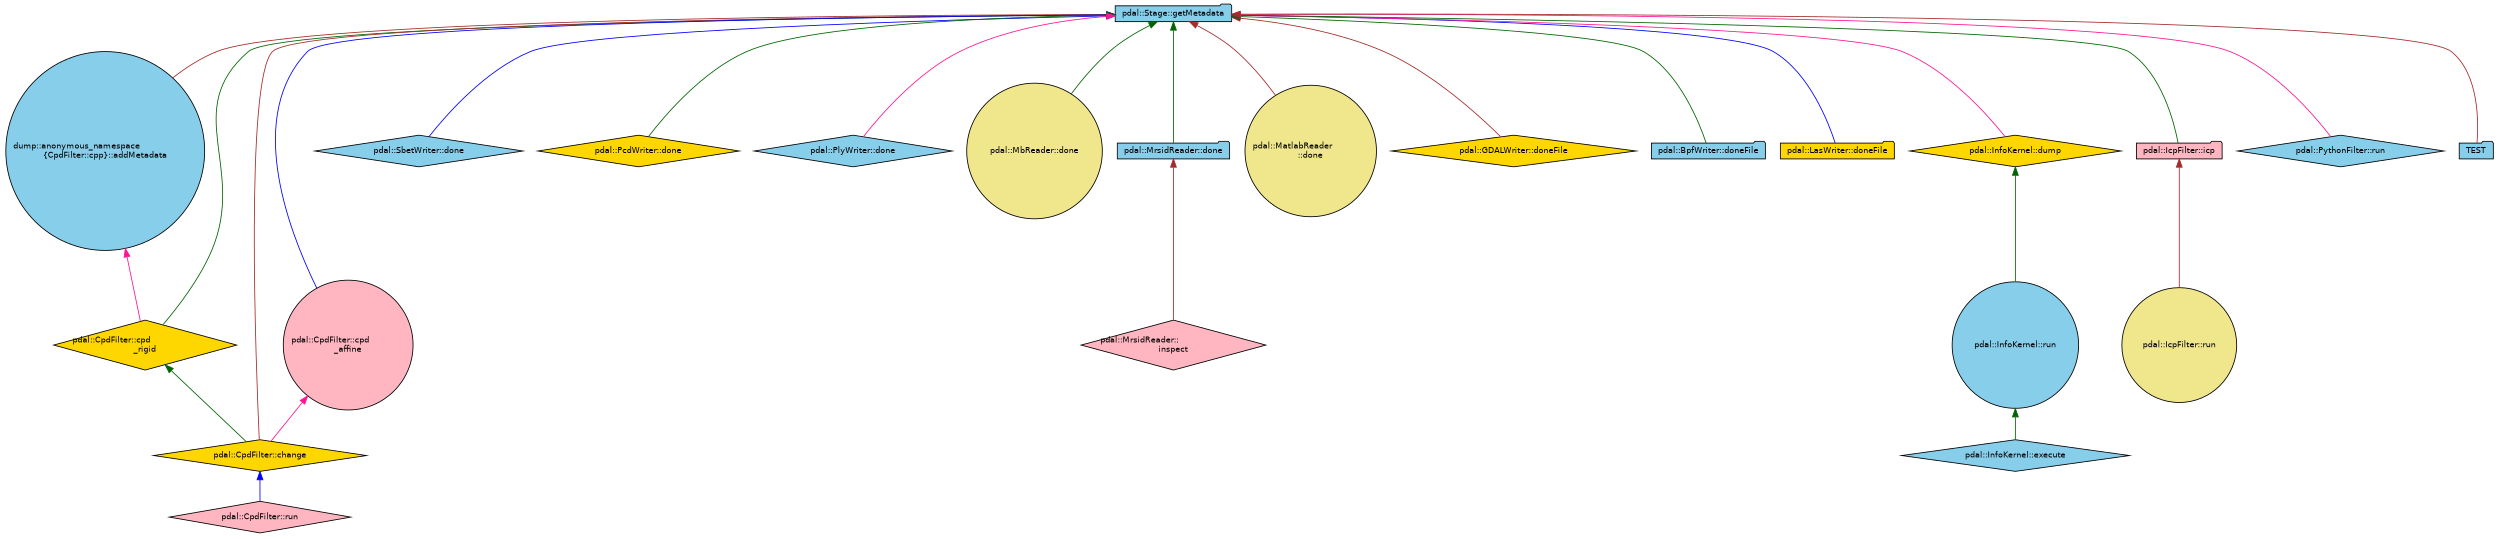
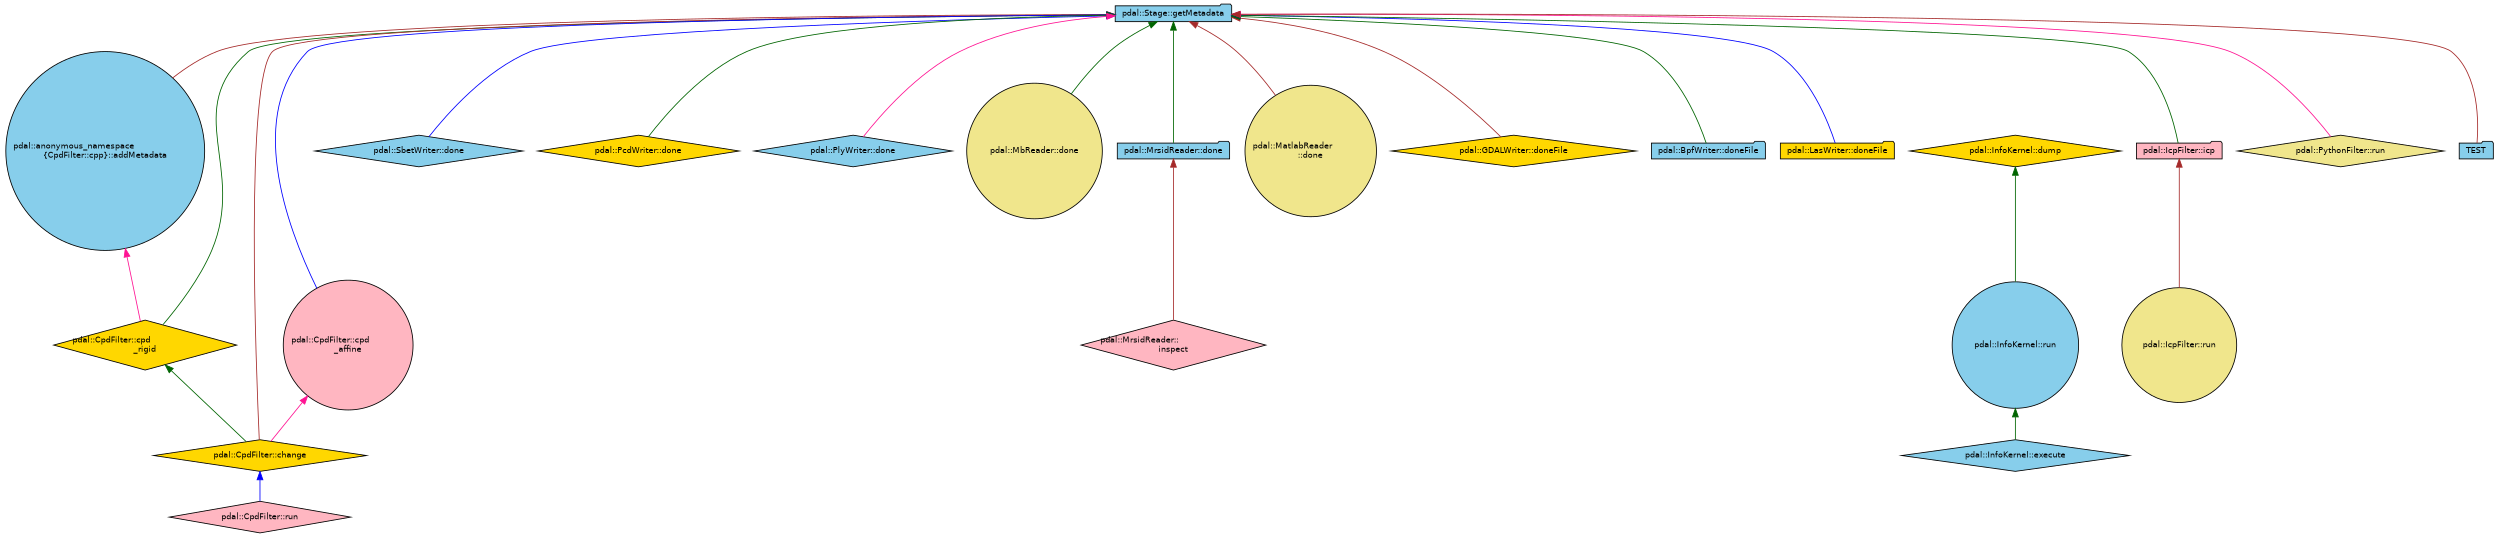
edge "pdal::InfoKernel::dump" -> "pdal::Stage::getMetadata": removed
node "dump::anonymous_namespace {CpdFilter::cpp}::addMetadata": label "dump::anonymous_namespace {CpdFilter::cpp}::addMetadata" -> "pdal::anonymous_namespace {CpdFilter::cpp}::addMetadata"
node "pdal::PythonFilter::run": fillcolor skyblue -> khaki
